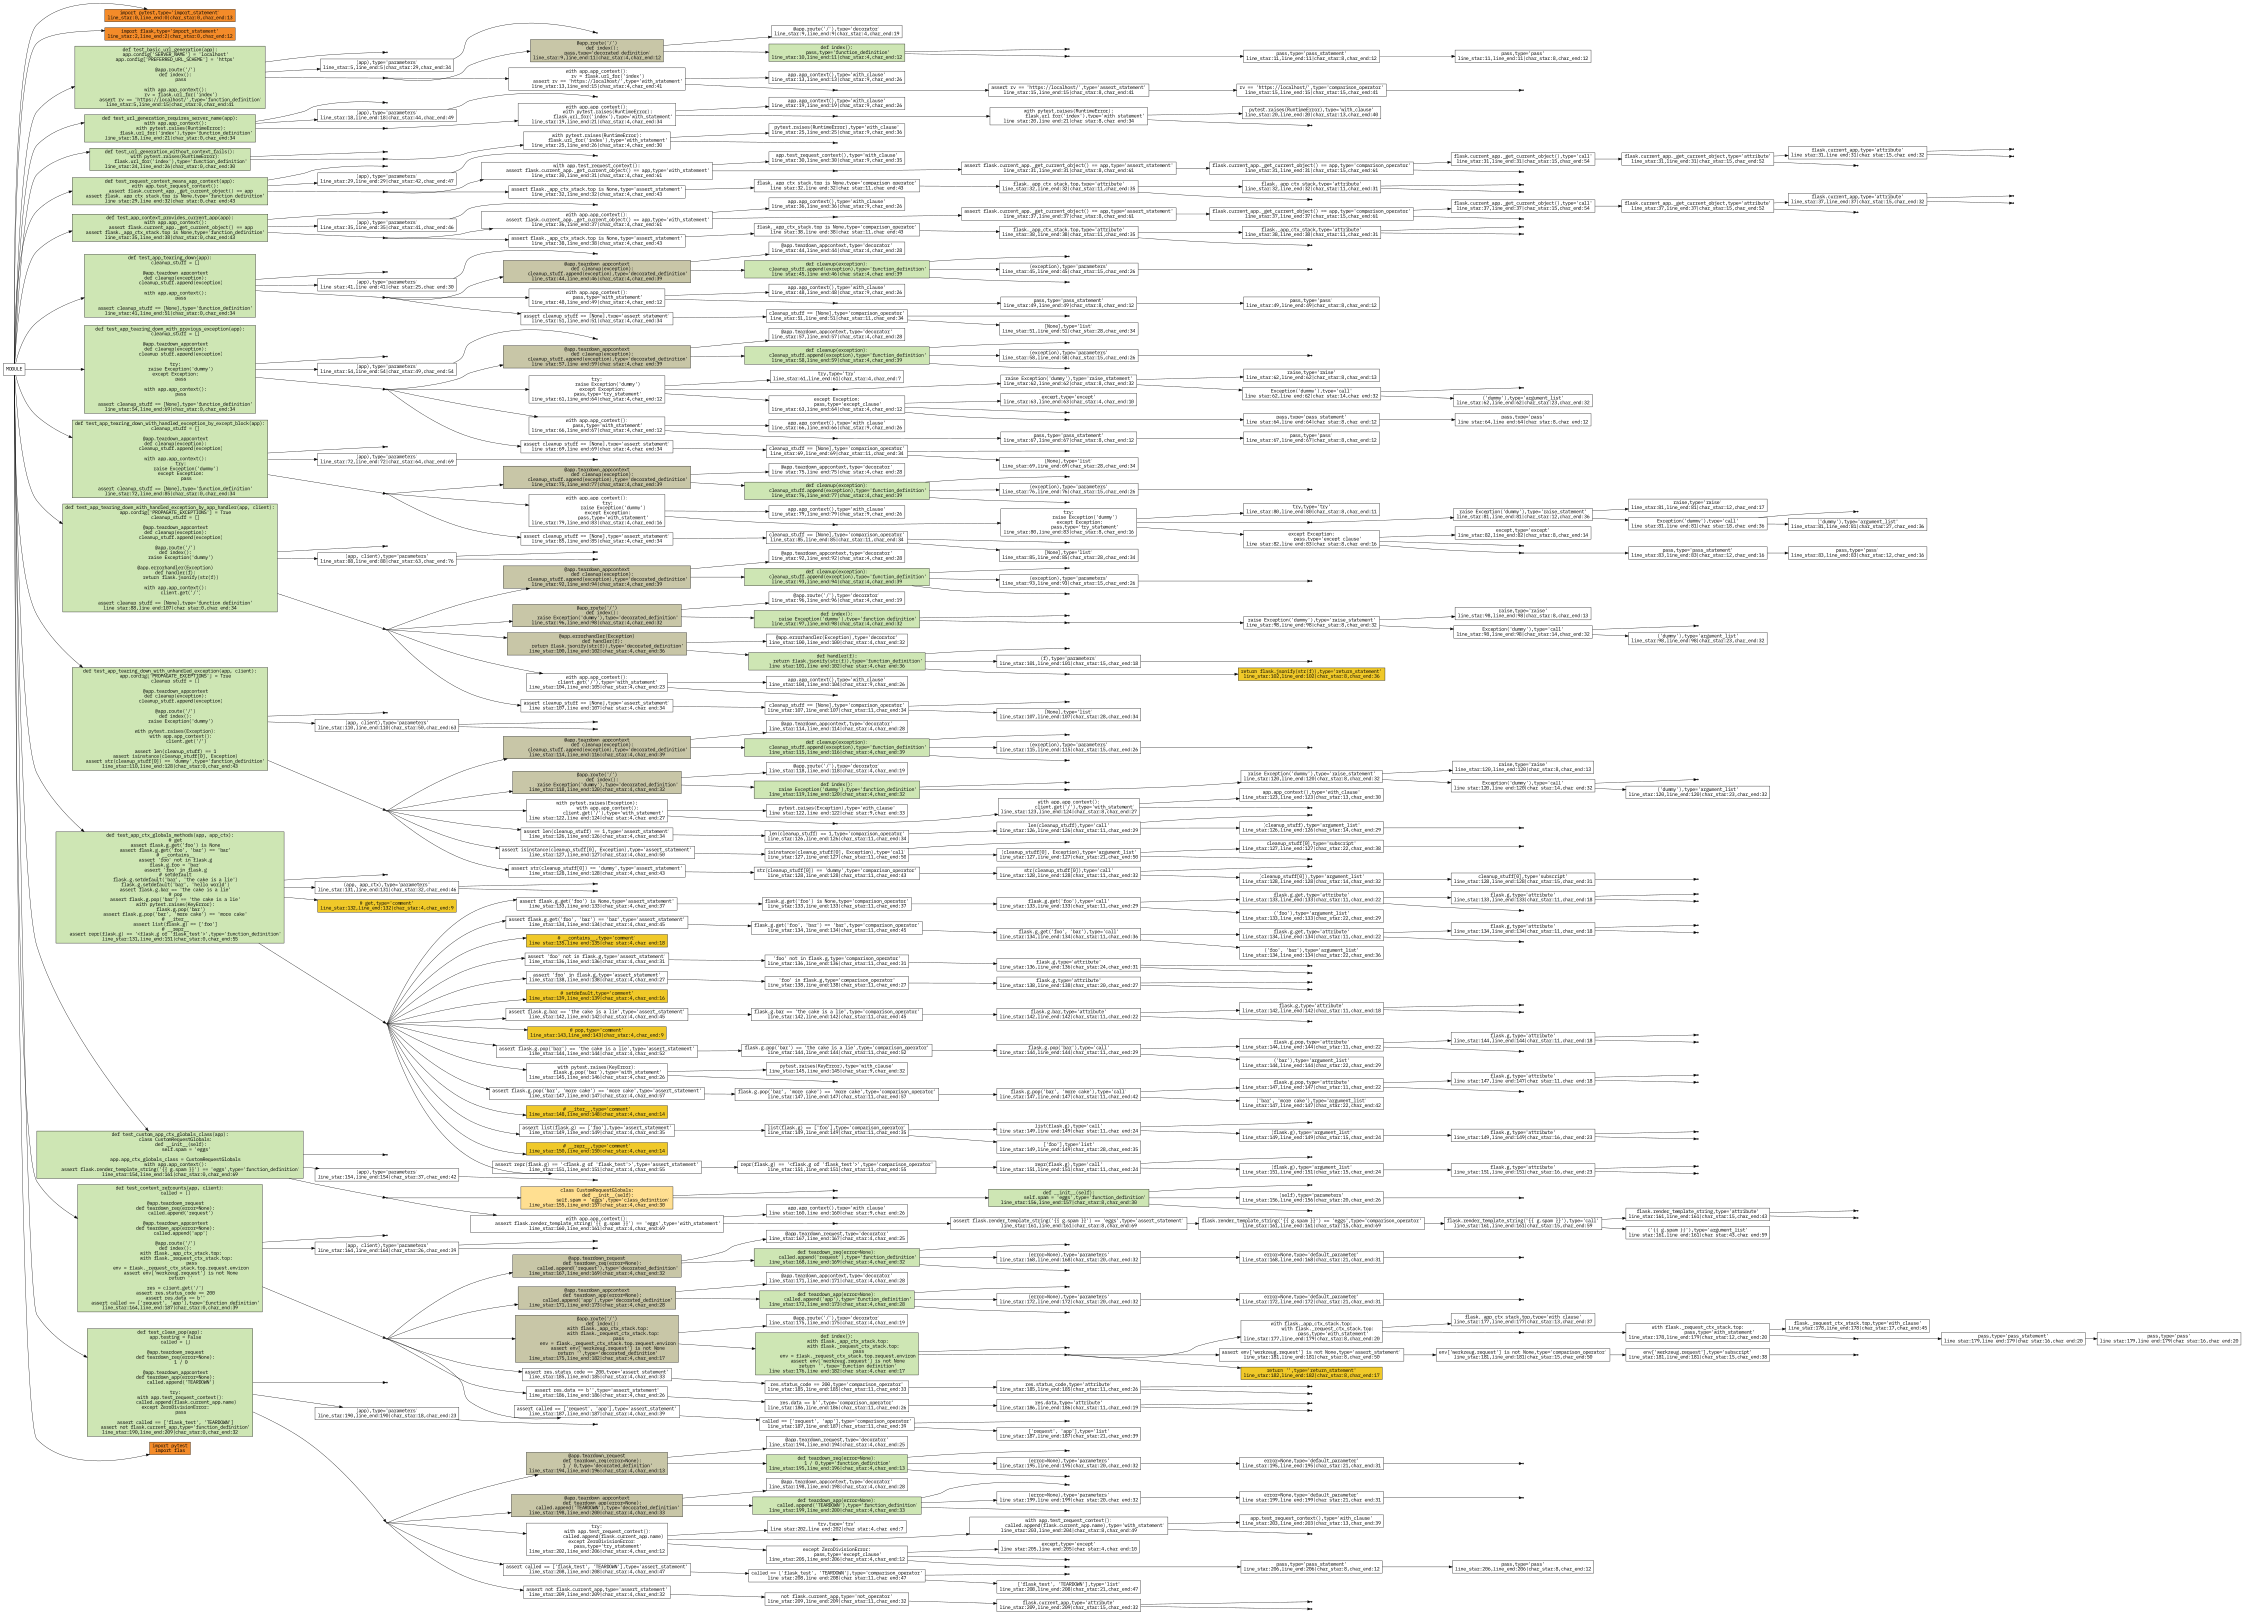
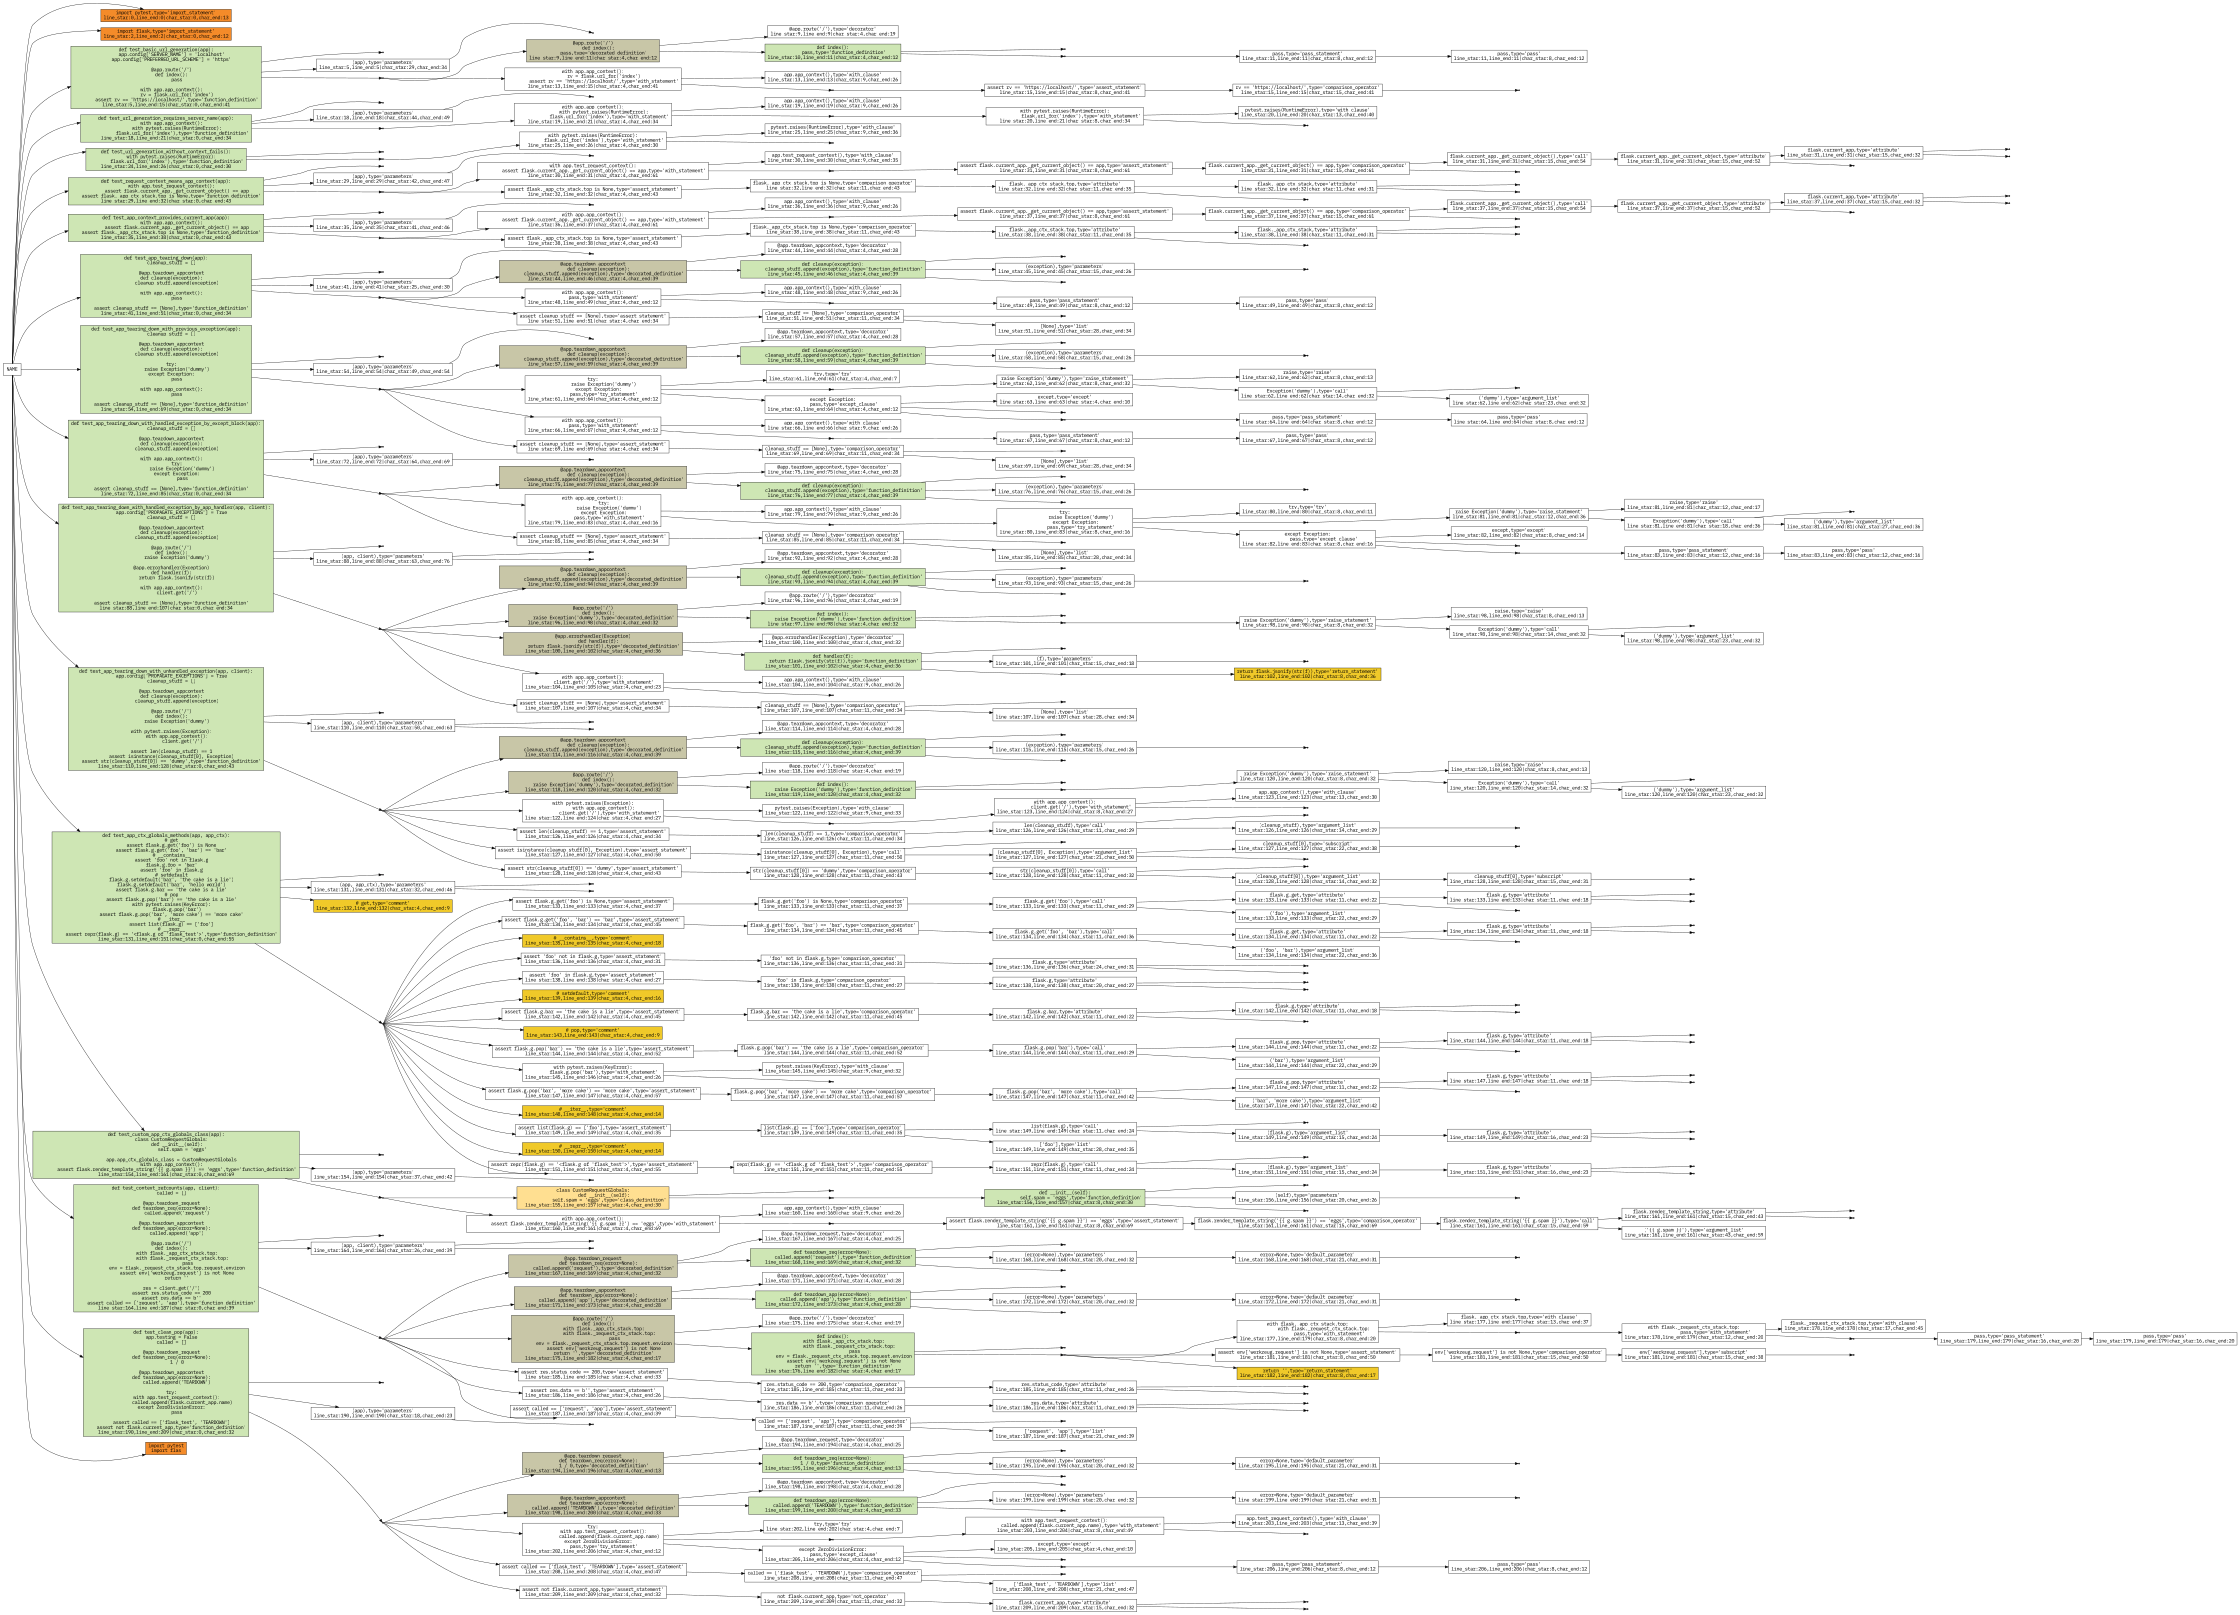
node "MODULE": label "MODULE" -> "NAME"
